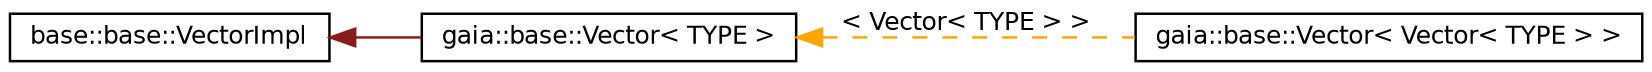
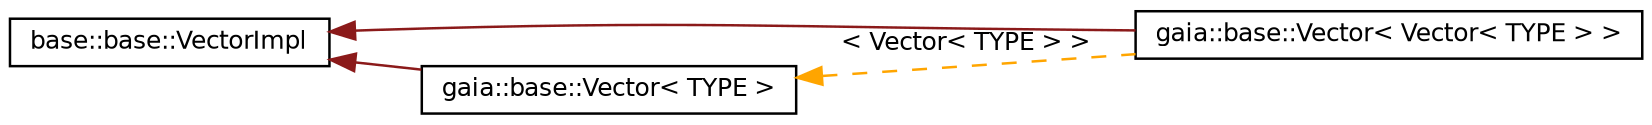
edge "gaia::base::Vector< Vector< TYPE > >" -> "base::base::VectorImpl": added
